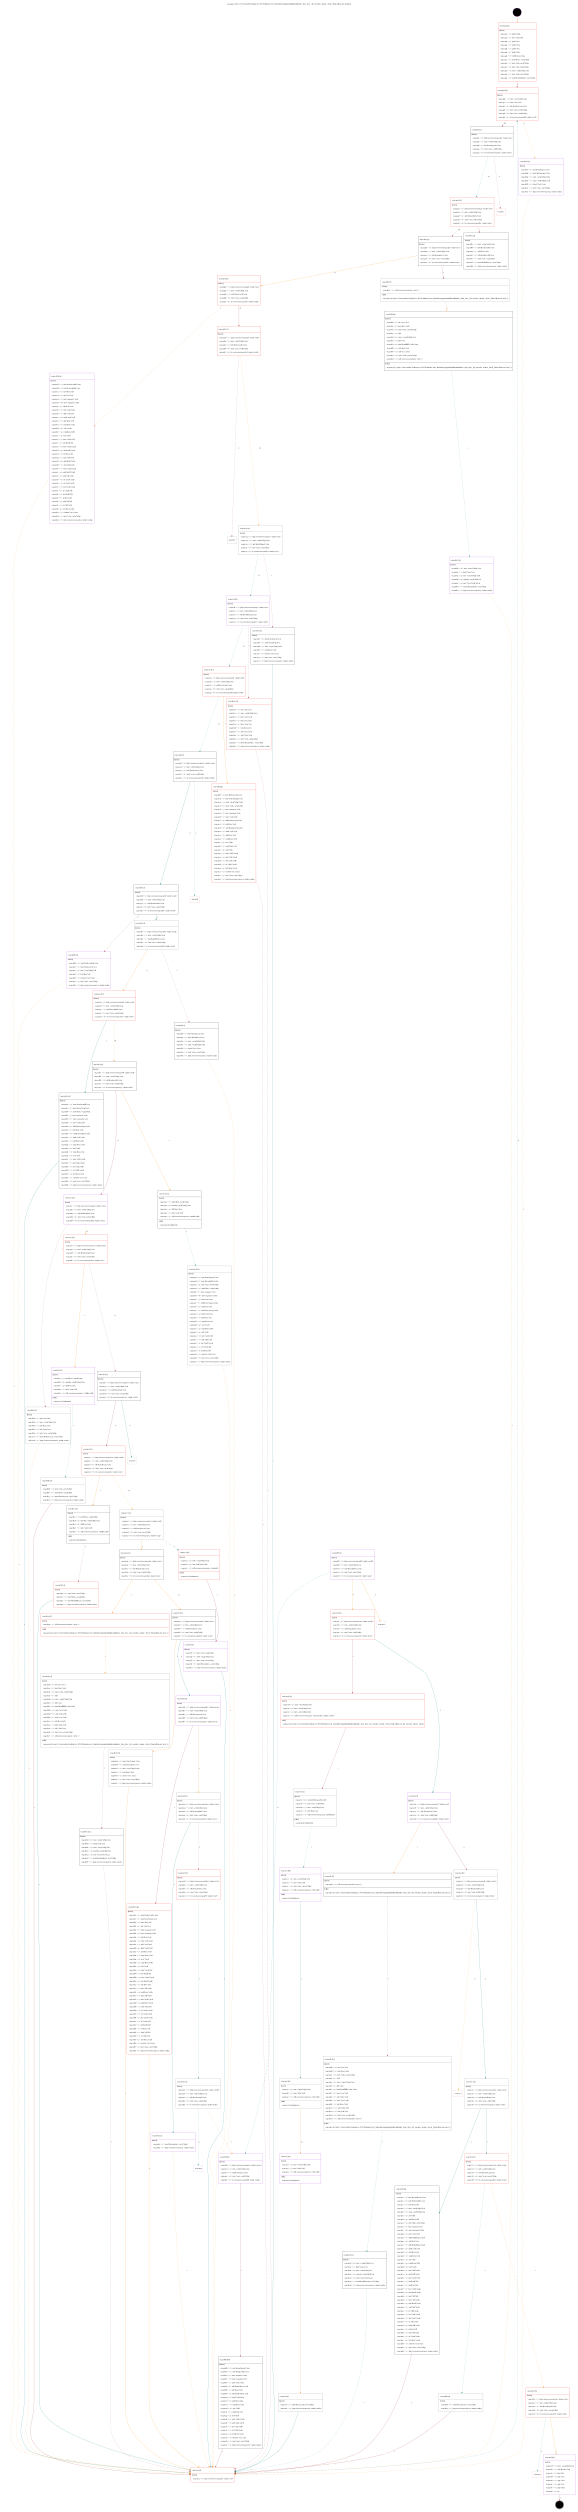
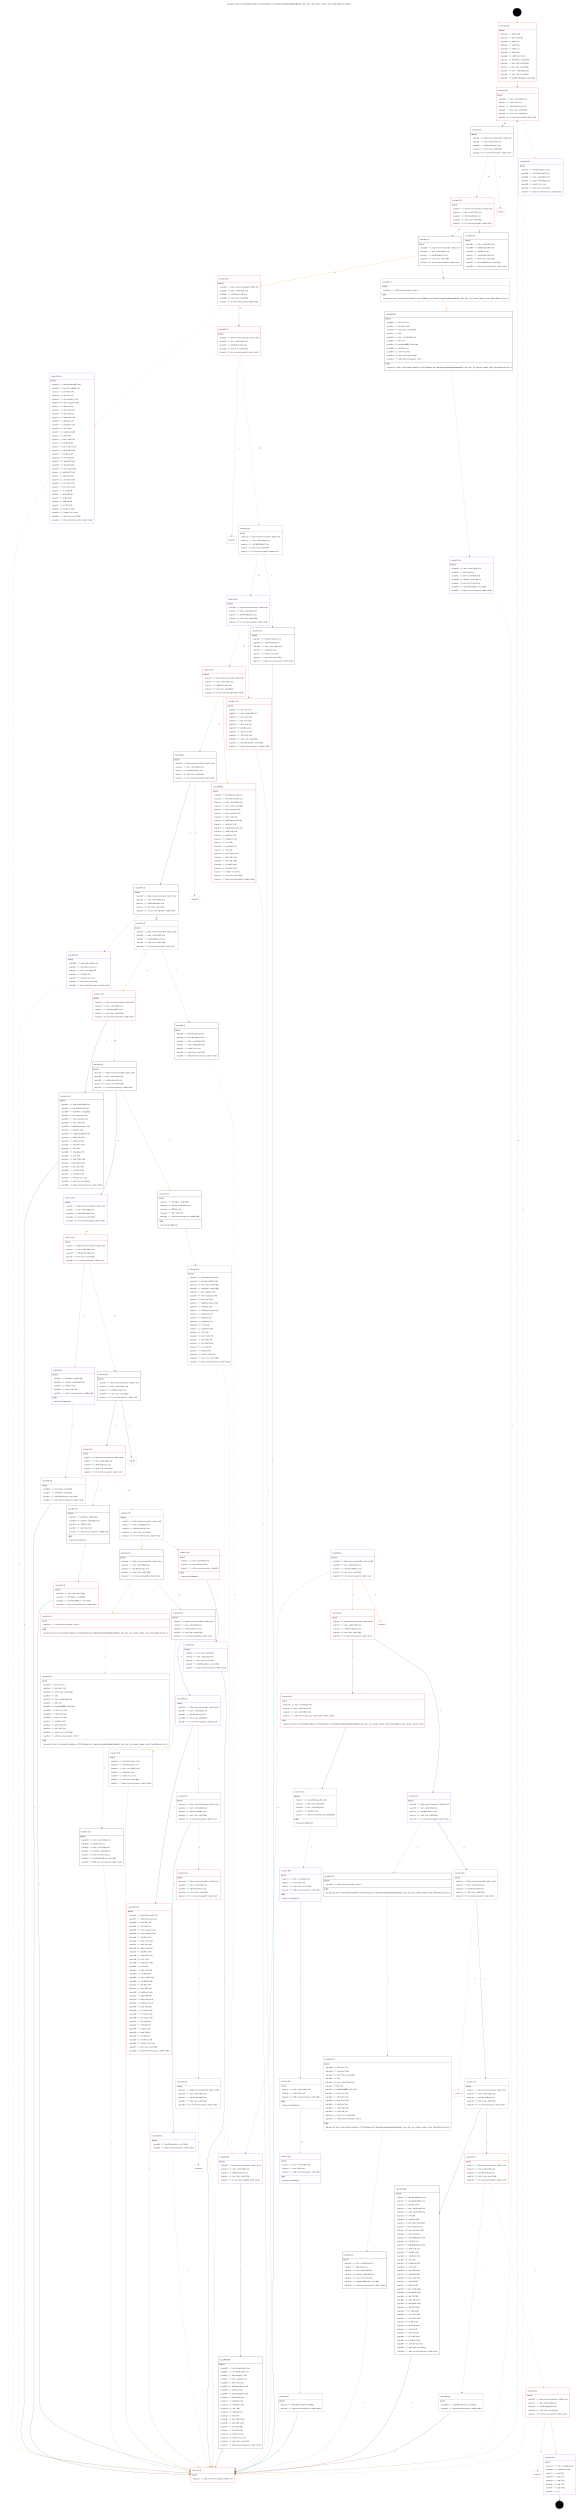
node "0x401bf4 [25]": removed
